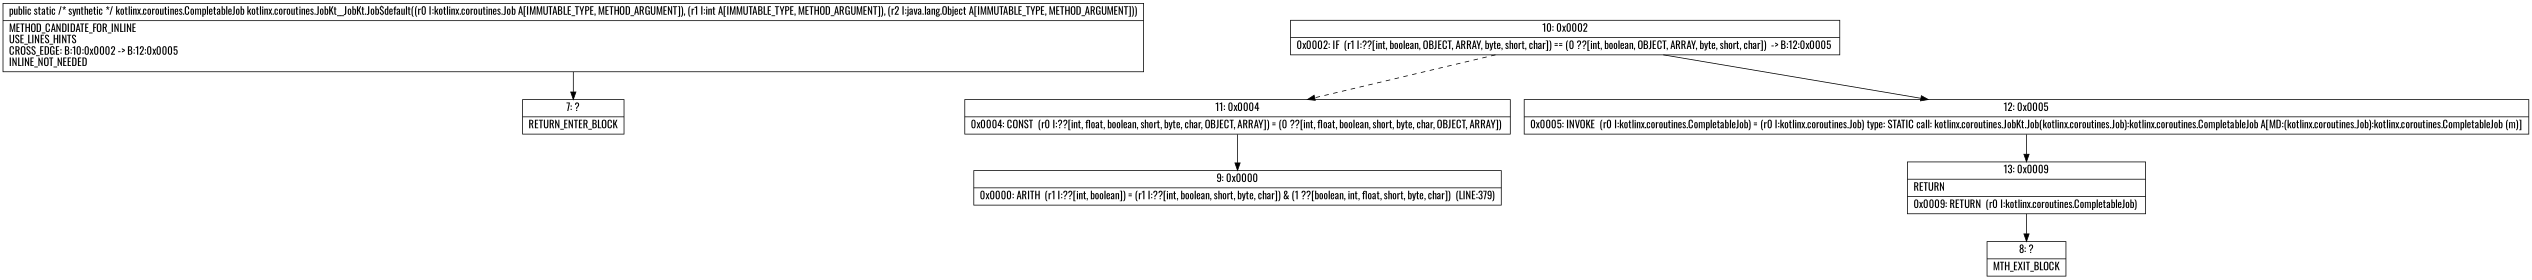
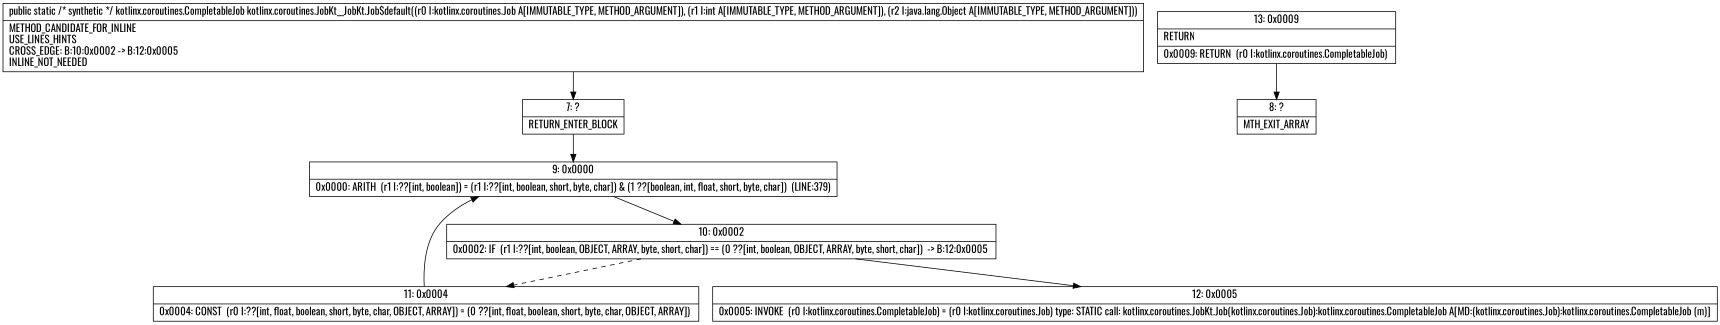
edge "7: ?" -> "9: 0x0000": added
edge "12: 0x0005" -> "13: 0x0009": removed
edge "9: 0x0000" -> "10: 0x0002": added
node "8: ?": text "MTH_EXIT_BLOCK" -> "MTH_EXIT_ARRAY"
